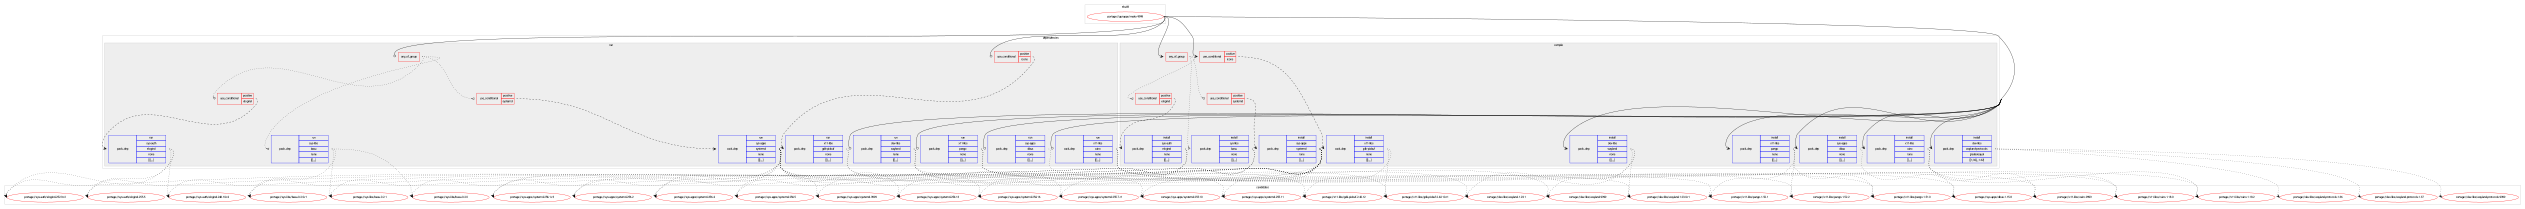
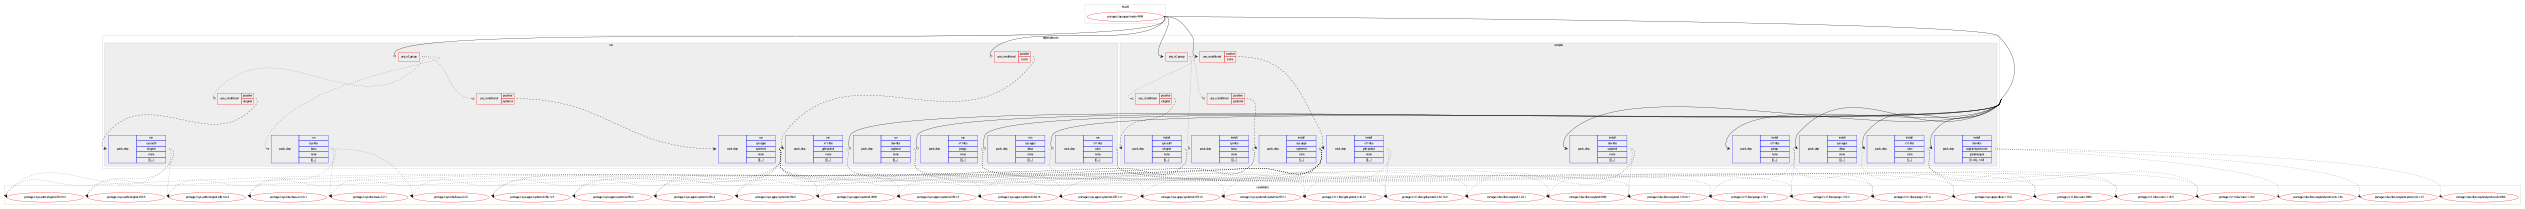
node "portage://sys-apps/systemd-255.11": label "portage://sys-apps/systemd-255.11" -> "portage://sys-systemd/systemd-255.11"
